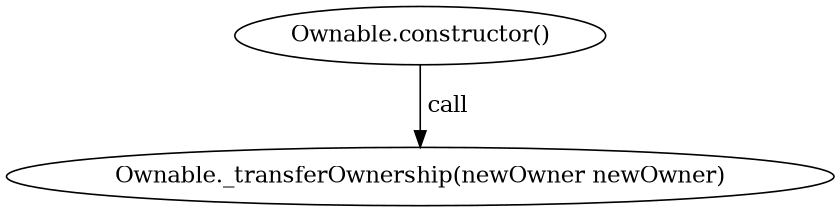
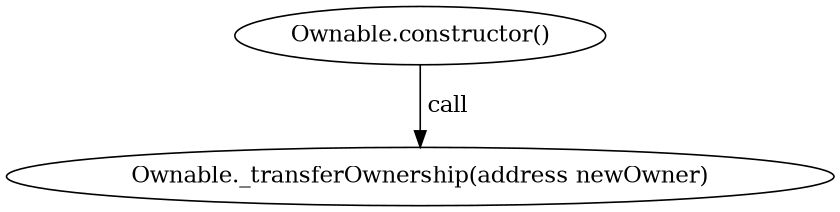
node "Ownable._transferOwnership(newOwner newOwner)": label "Ownable._transferOwnership(newOwner newOwner)" -> "Ownable._transferOwnership(address newOwner)"
